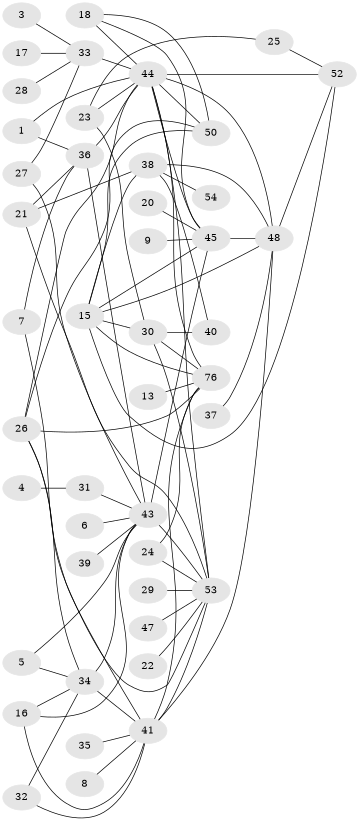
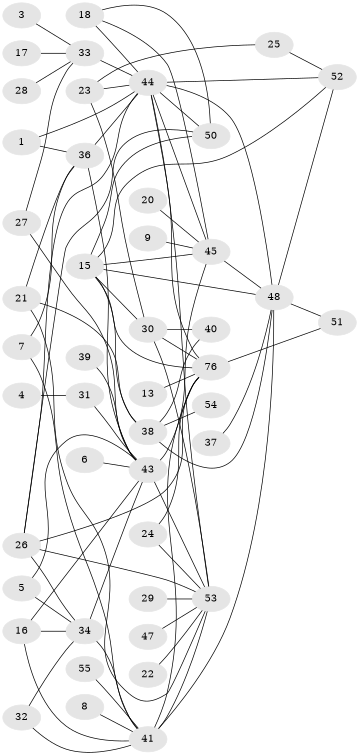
node "51": added
node "35": label "35" -> "55"
